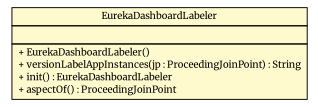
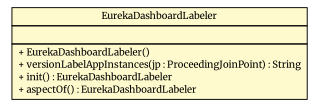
node "EurekaDashboardLabeler": text "+ aspectOf() : ProceedingJoinPoint" -> "+ aspectOf() : EurekaDashboardLabeler"
